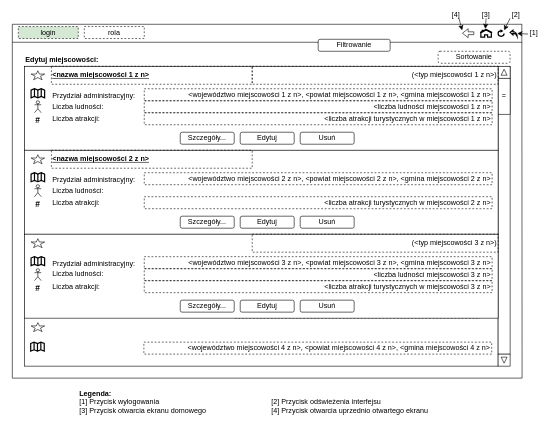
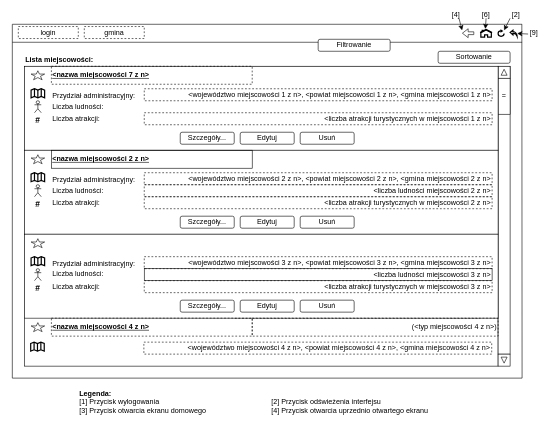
node "[3]": label "[3]" -> "[6]"
node "login": fillcolor #d5e8d4 -> #ffffff
node "rola": label "rola" -> "gmina"
node "[1]": label "[1]" -> "[9]"
node "Sortowanie": style dashed -> solid
node "Edytuj miejscowości:": label "Edytuj miejscowości:" -> "Lista miejscowości:"
node "<nazwa miejscowości 1 z n>": label "<nazwa miejscowości 1 z n>" -> "<nazwa miejscowości 7 z n>"
node "(<typ miejscowości 1 z n>)": removed
node "<liczba ludności miejscowości 1 z n>": removed
node "<nazwa miejscowości 2 z n>": style dashed -> solid
node "<liczba ludności miejscowości 2 z n>": added
node "(<typ miejscowości 3 z n>)": removed
node "<liczba ludności miejscowości 3 z n>": style dashed -> solid
node "<nazwa miejscowości 4 z n>": added
node "(<typ miejscowości 4 z n>)": added
